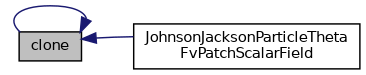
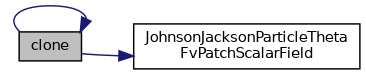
edge "JohnsonJacksonParticleTheta FvPatchScalarField" -> "clone": reversed
